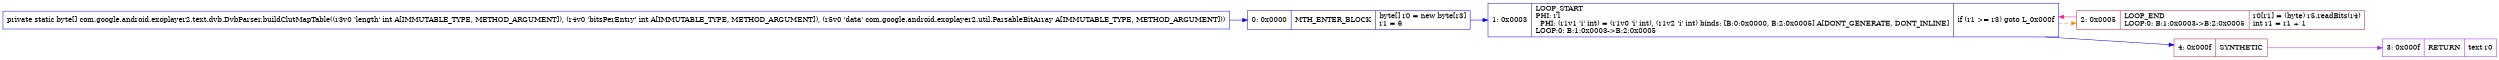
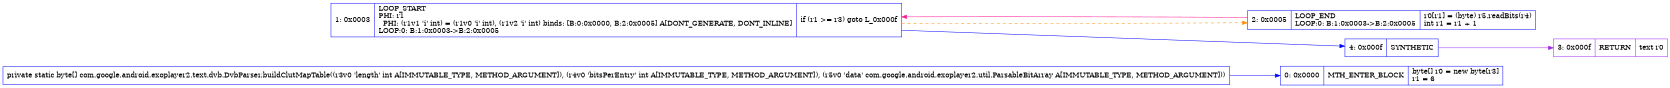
edge "0: 0x0000" -> "1: 0x0003": removed
node "2: 0x0005": color brown -> blue
node "4: 0x000f": color brown -> blue
